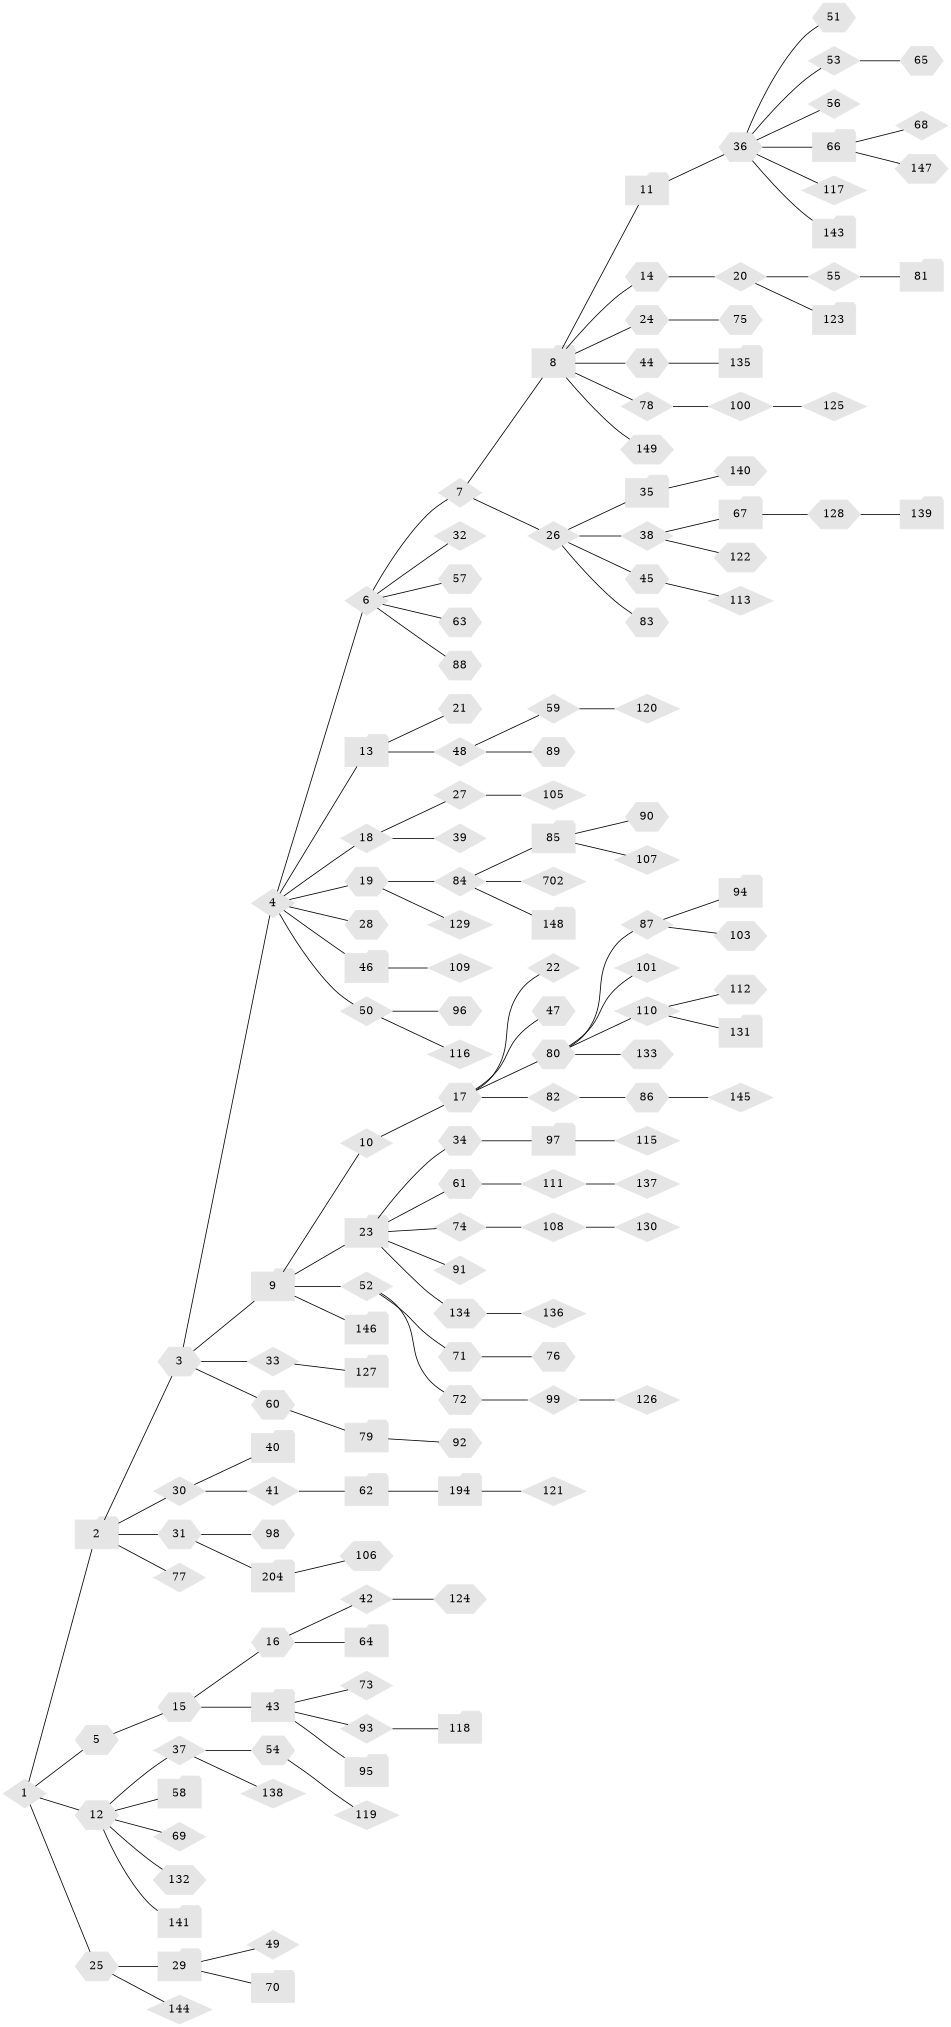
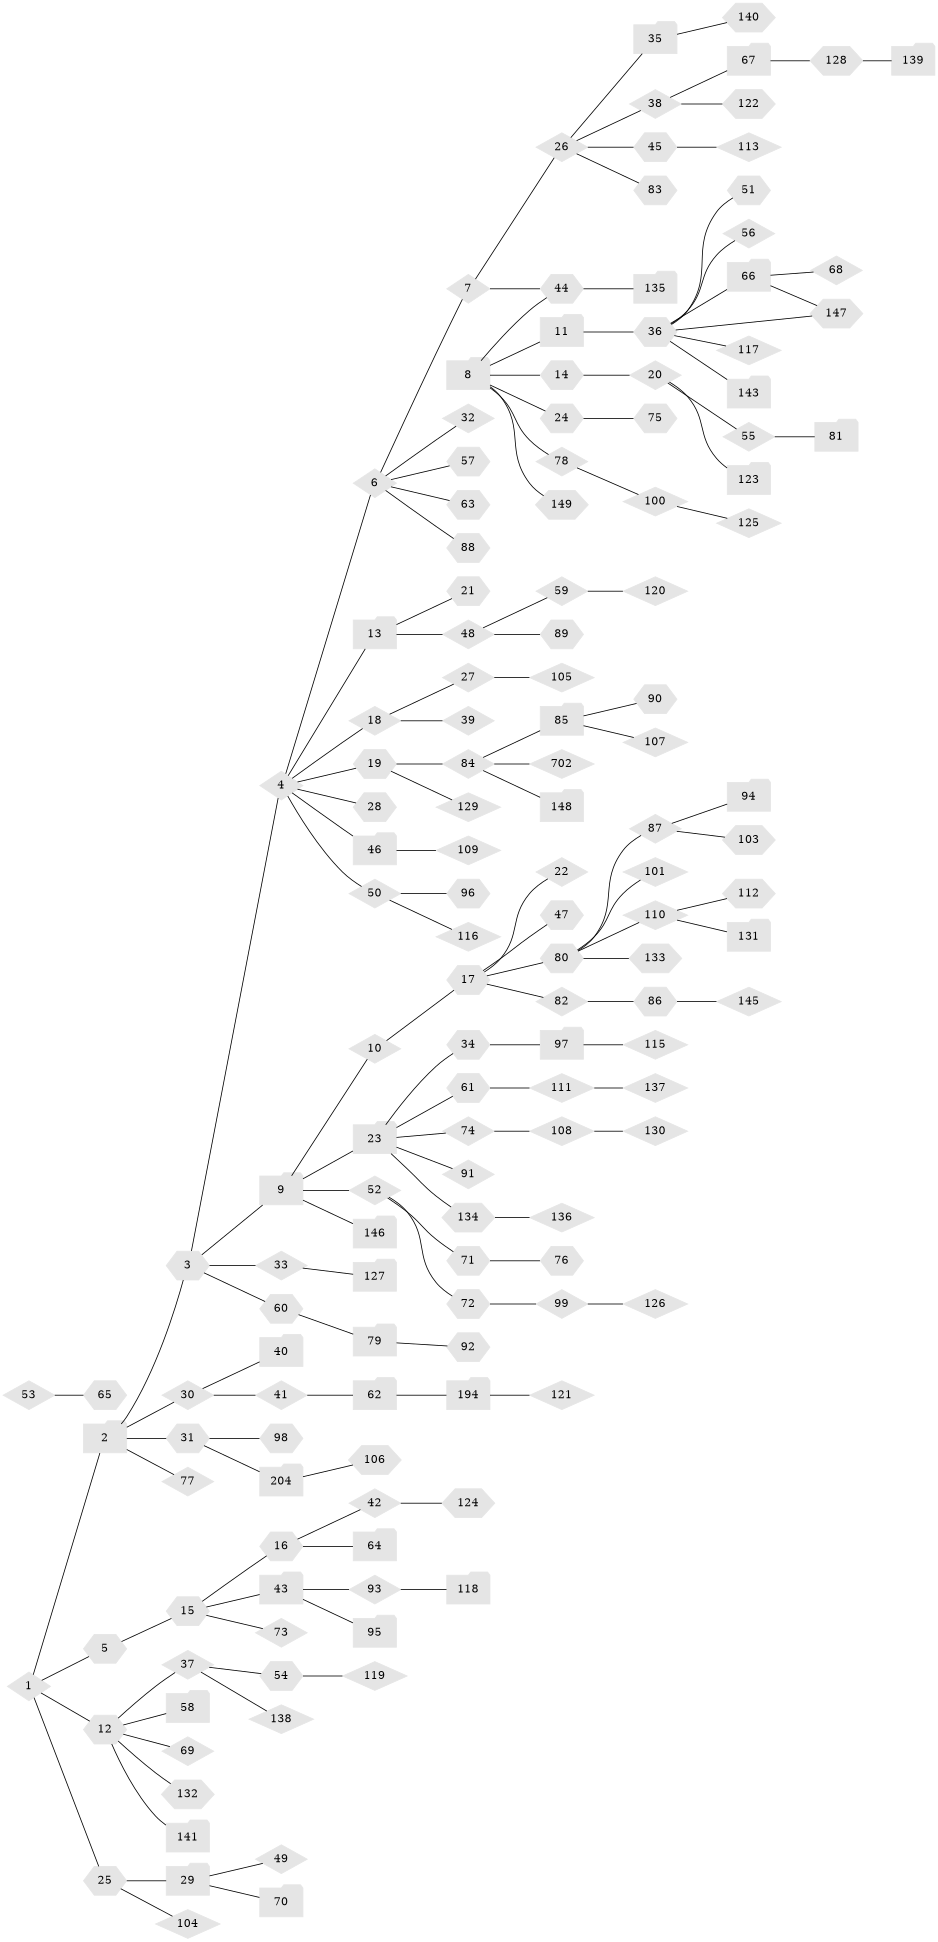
edge "53" -- "36": now "147" -- "36"
edge "8" -- "7": now "44" -- "7"
edge "73" -- "43": now "73" -- "15"
node "144": label "144" -> "104"
